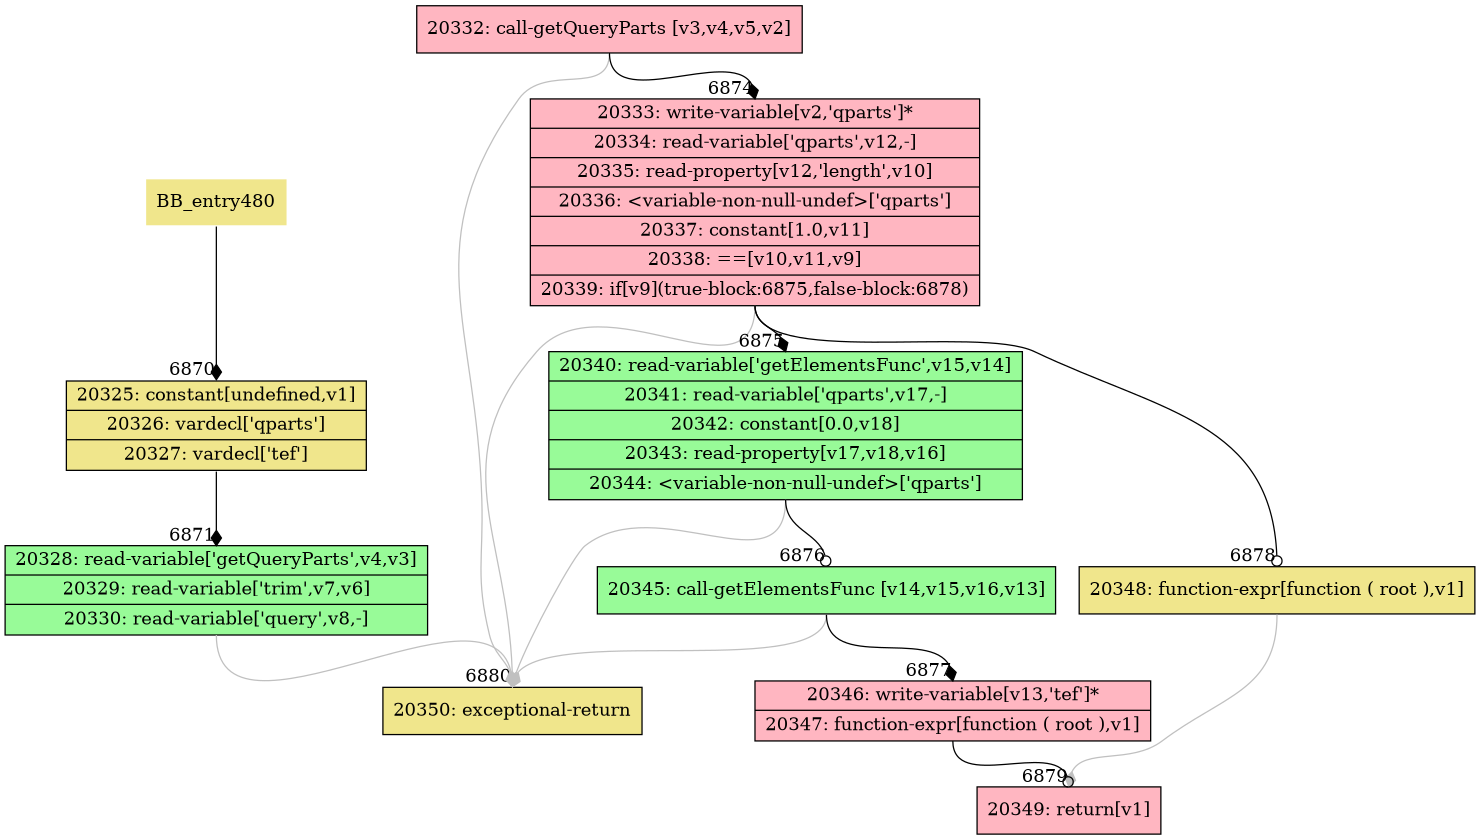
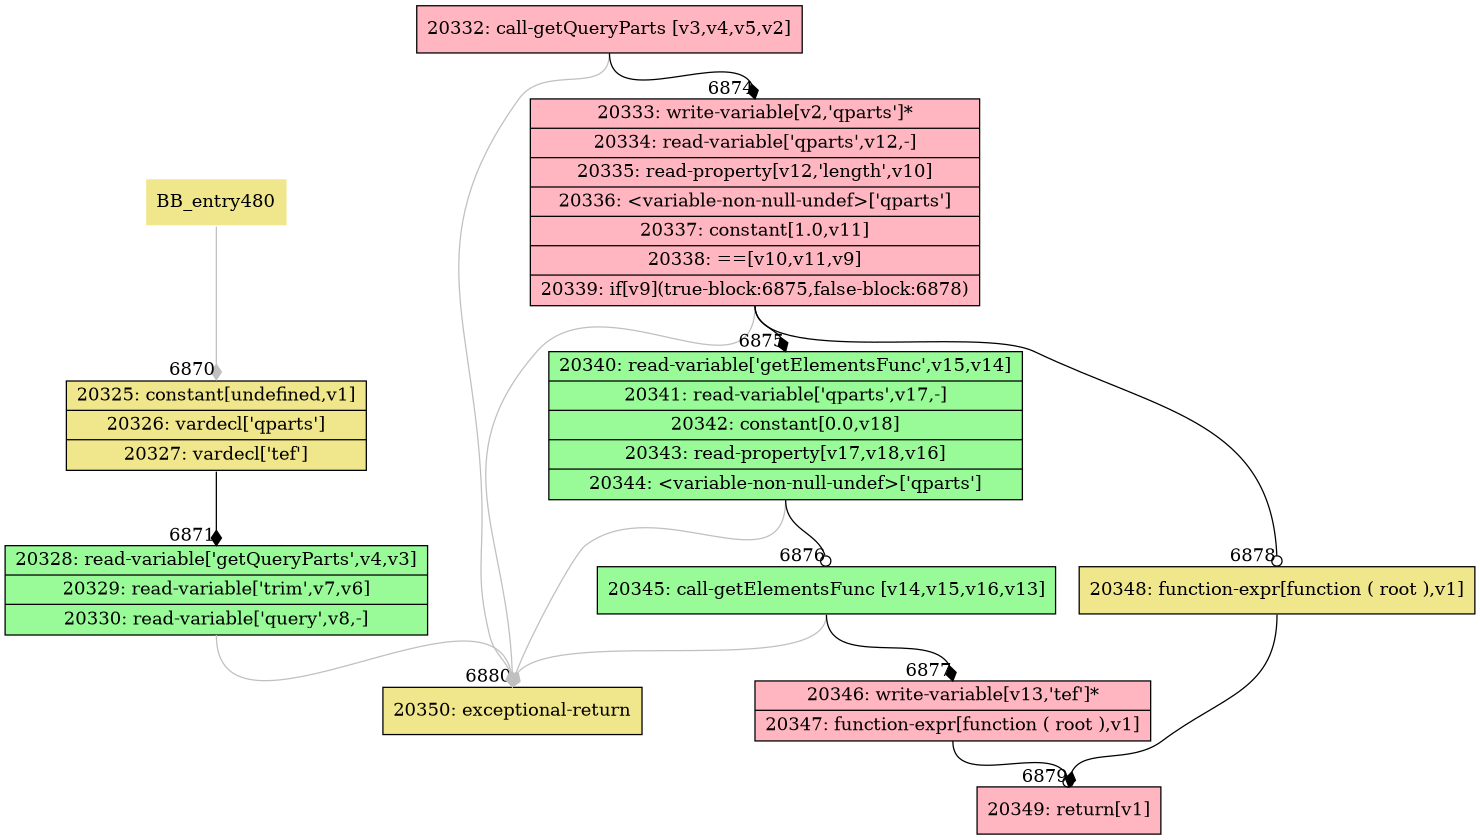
edge "BB_entry480" -> "20325: constant[undefined,v1]": color black -> gray
edge "20348: function-expr[function ( root ),v1]" -> "20349: return[v1]": color gray -> black
